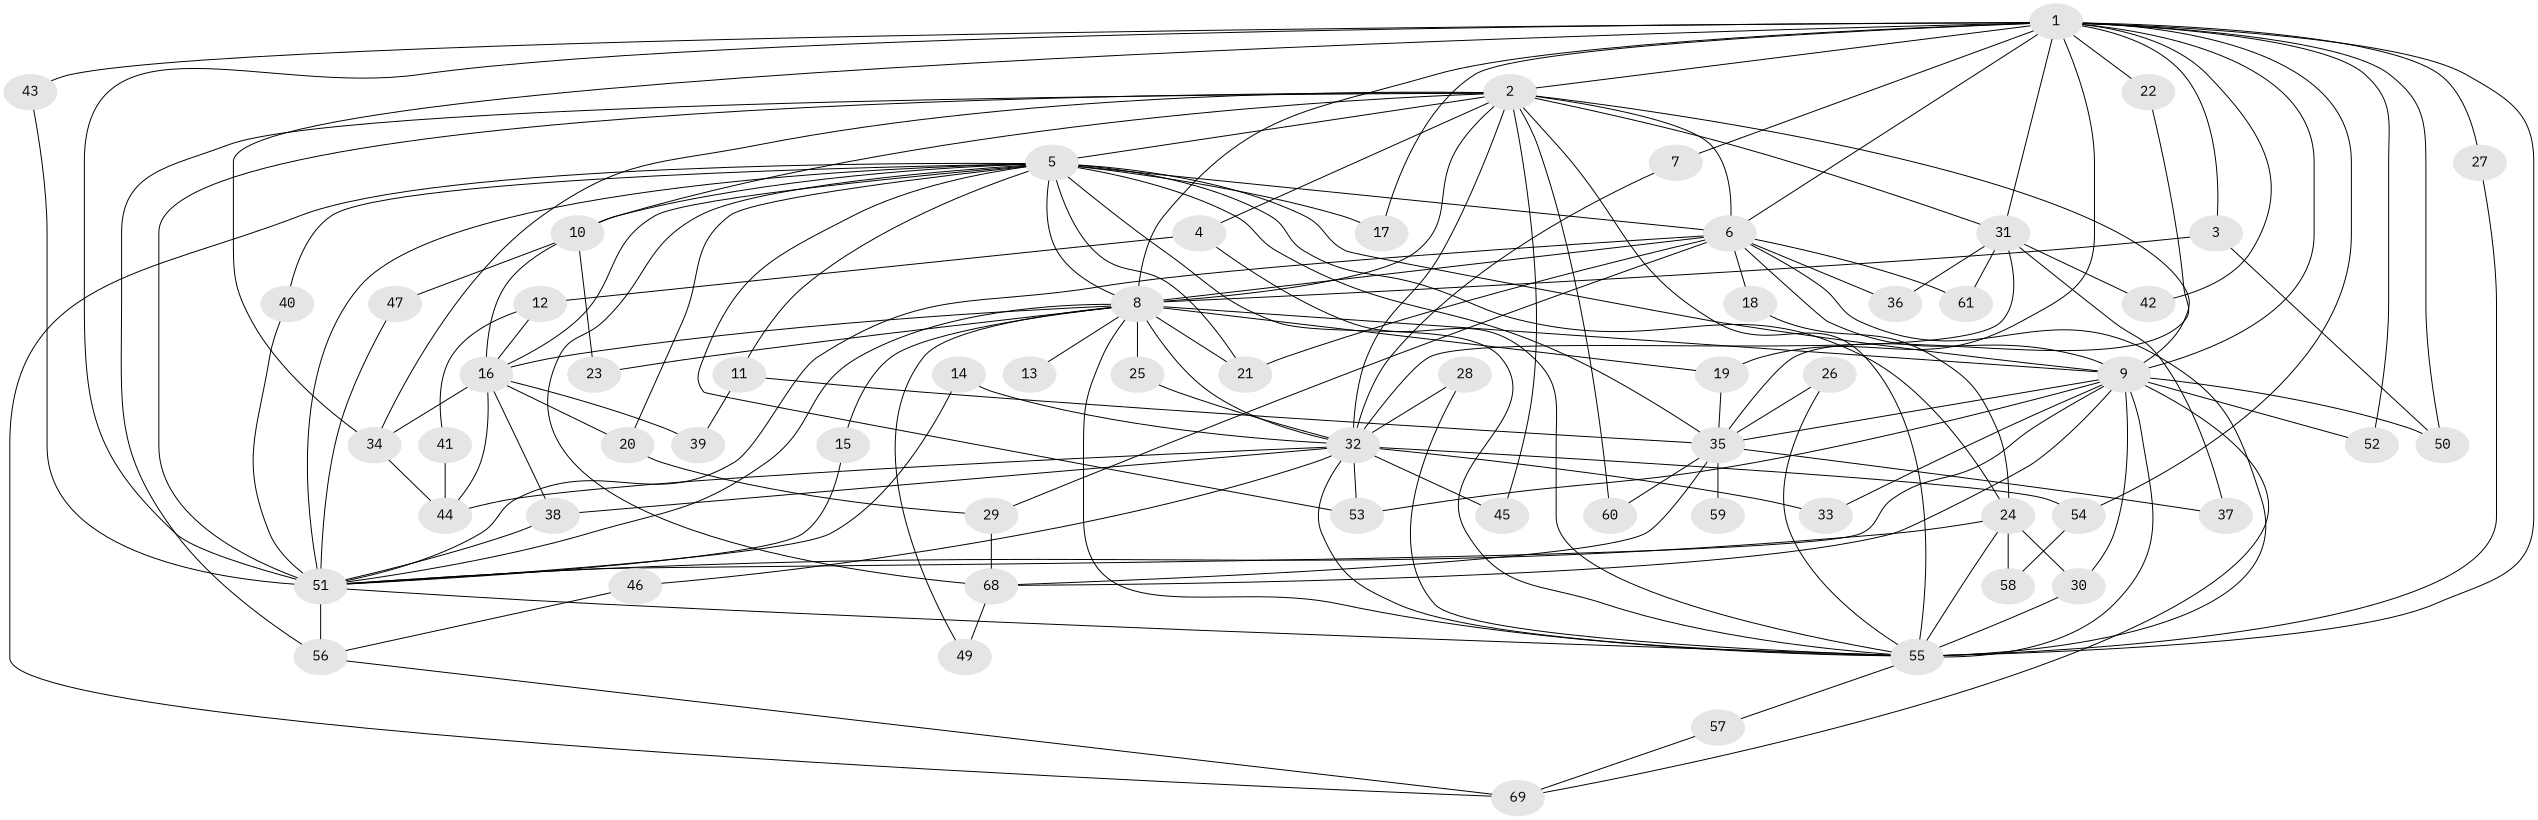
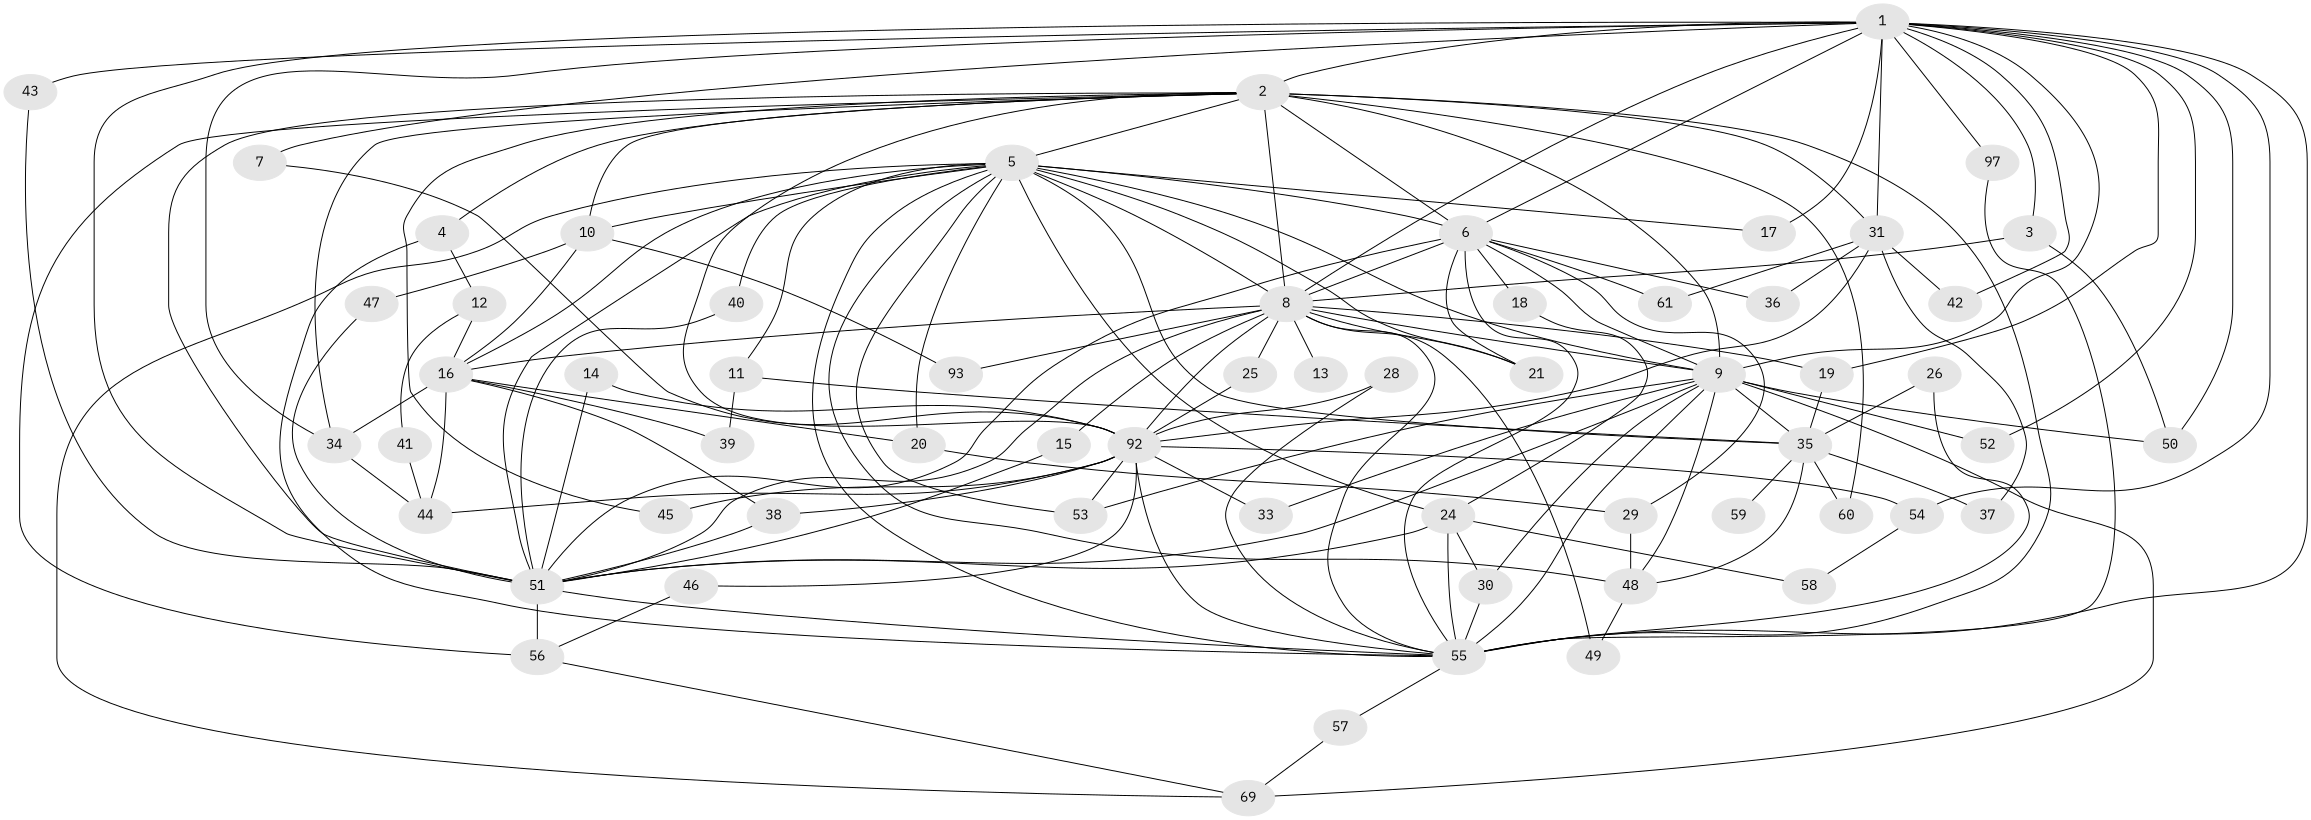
node "22": removed
node "27": label "27" -> "97"
node "23": label "23" -> "93"
node "32": label "32" -> "92"
node "68": label "68" -> "48"
